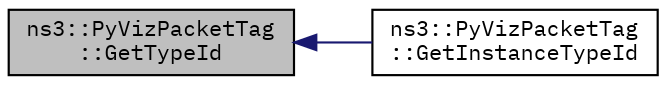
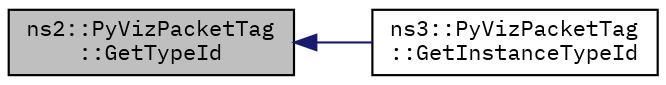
node "ns3::PyVizPacketTag ::GetTypeId": label "ns3::PyVizPacketTag ::GetTypeId" -> "ns2::PyVizPacketTag ::GetTypeId"
